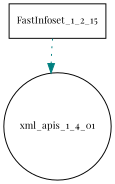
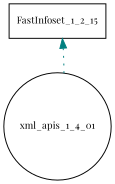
edge "FastInfoset_1_2_15" -> "xml_apis_1_4_01": reversed
